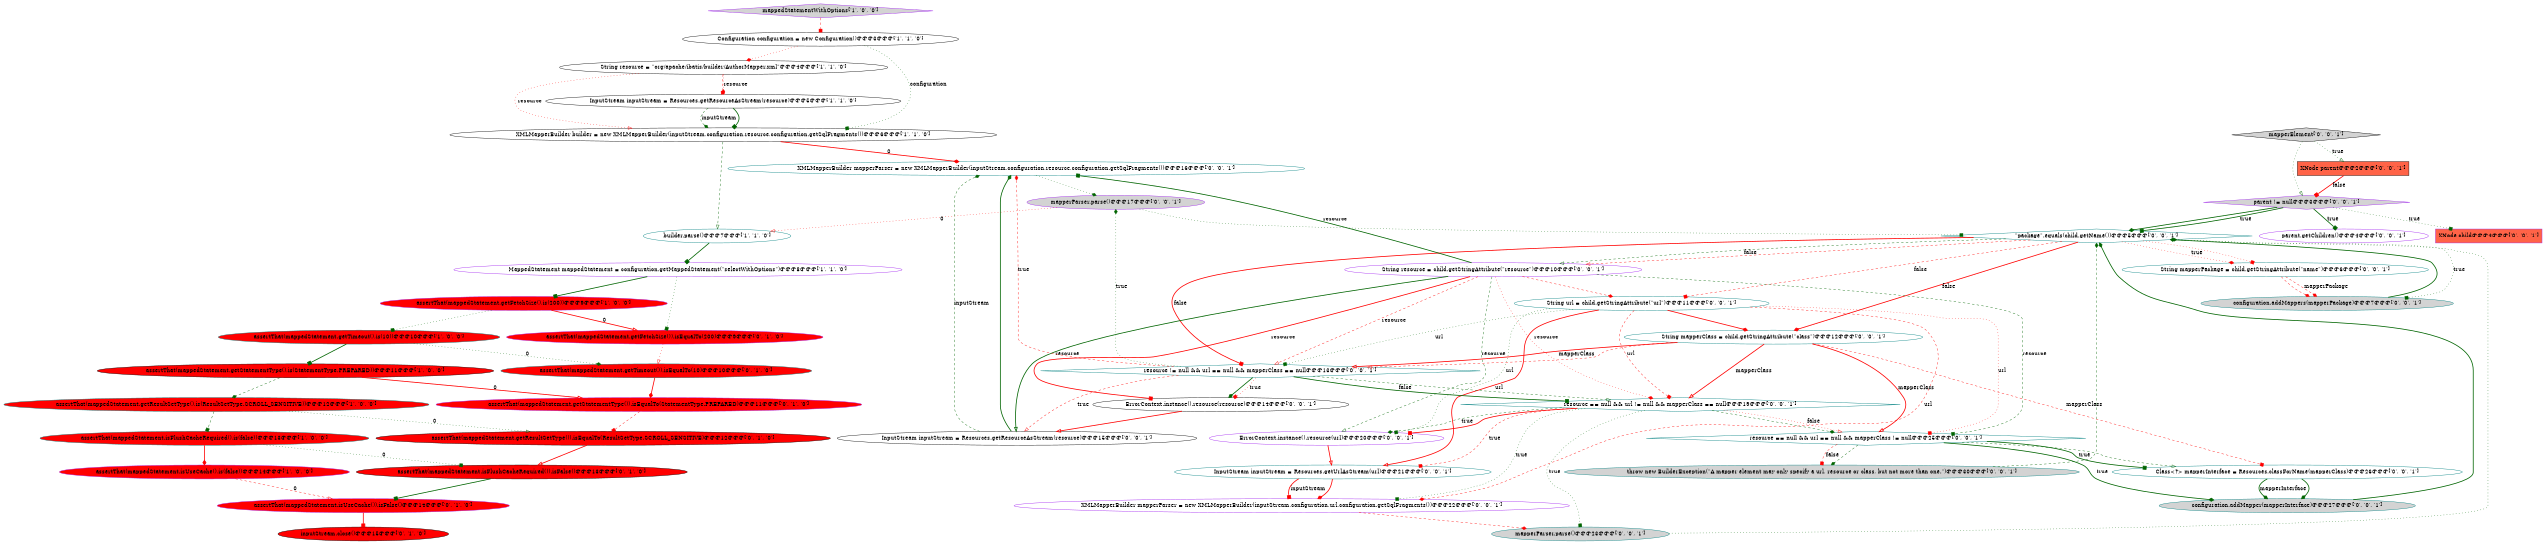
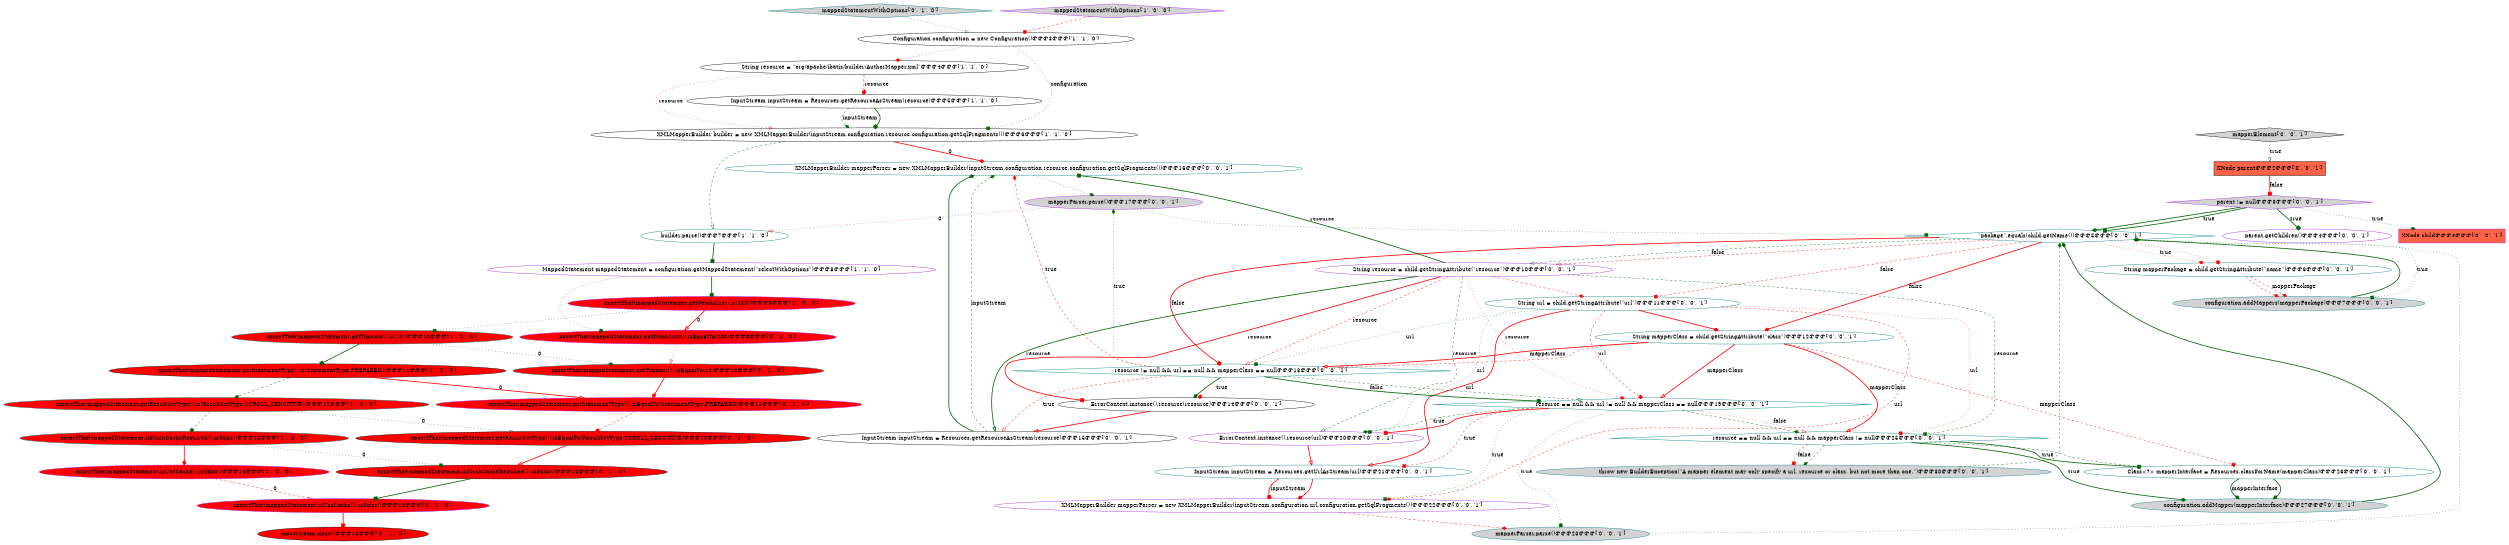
node "mappedStatementWithOptions['0', '1', '0']": added
edge "mapperElement['0', '0', '1']" -> "parent != null@@@3@@@['0', '0', '1']": removed
edge "parent != null@@@3@@@['0', '0', '1']" -> "XNode child@@@4@@@['0', '0', '1']": arrowhead box -> diamond
